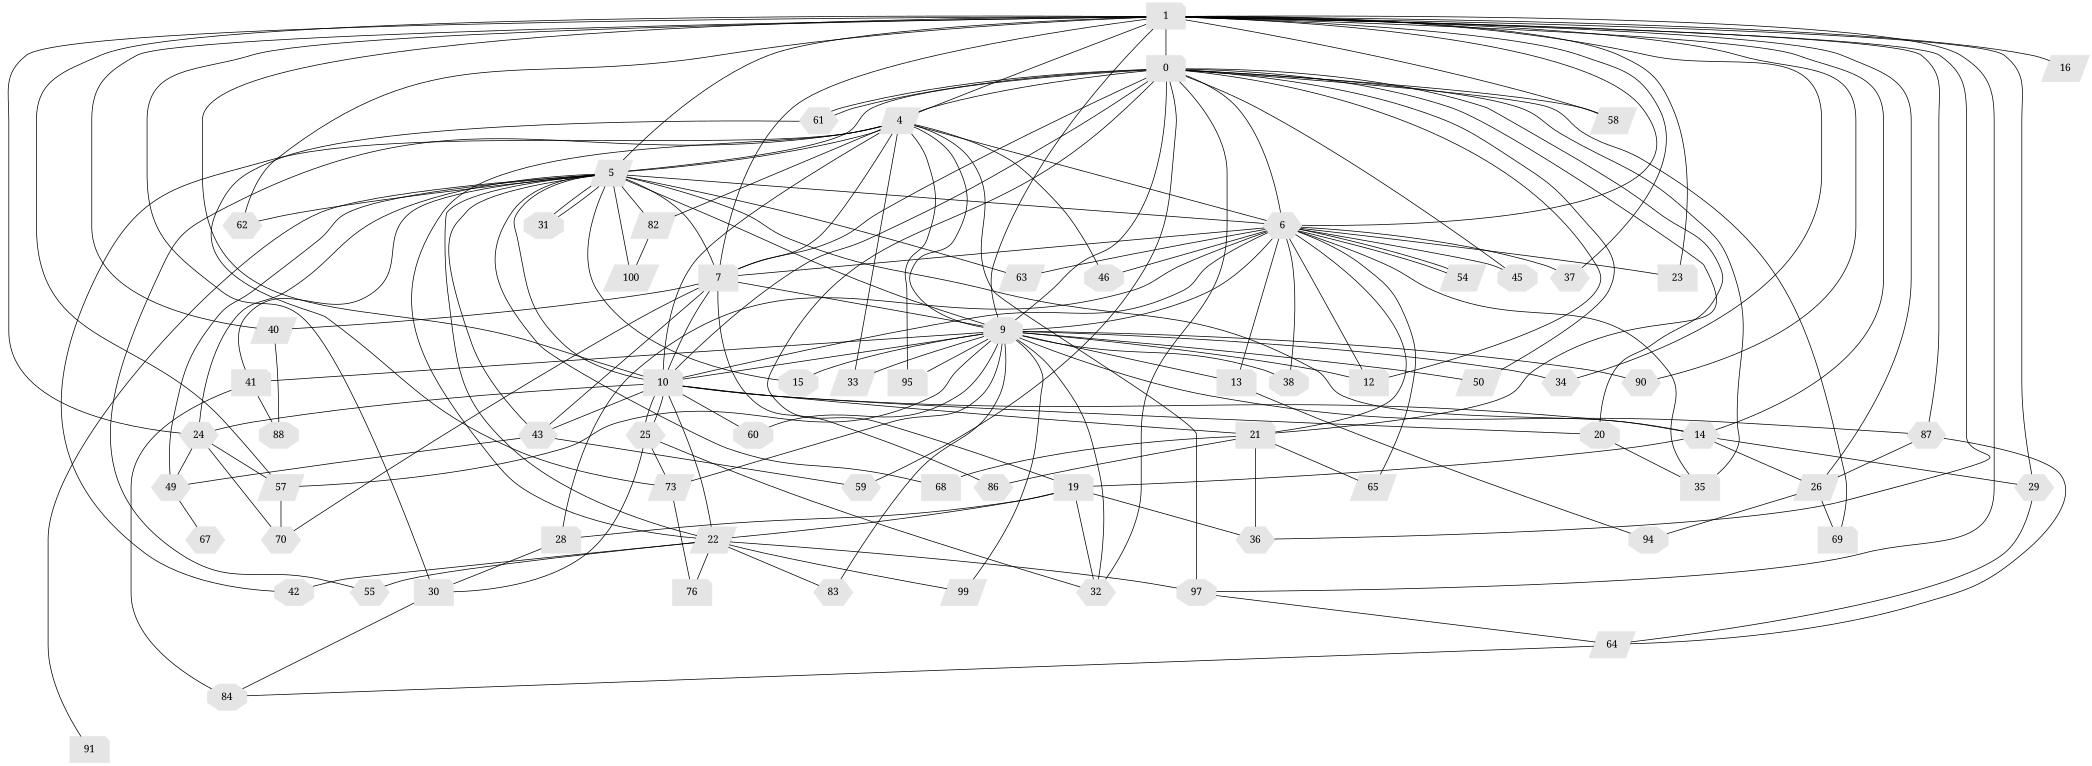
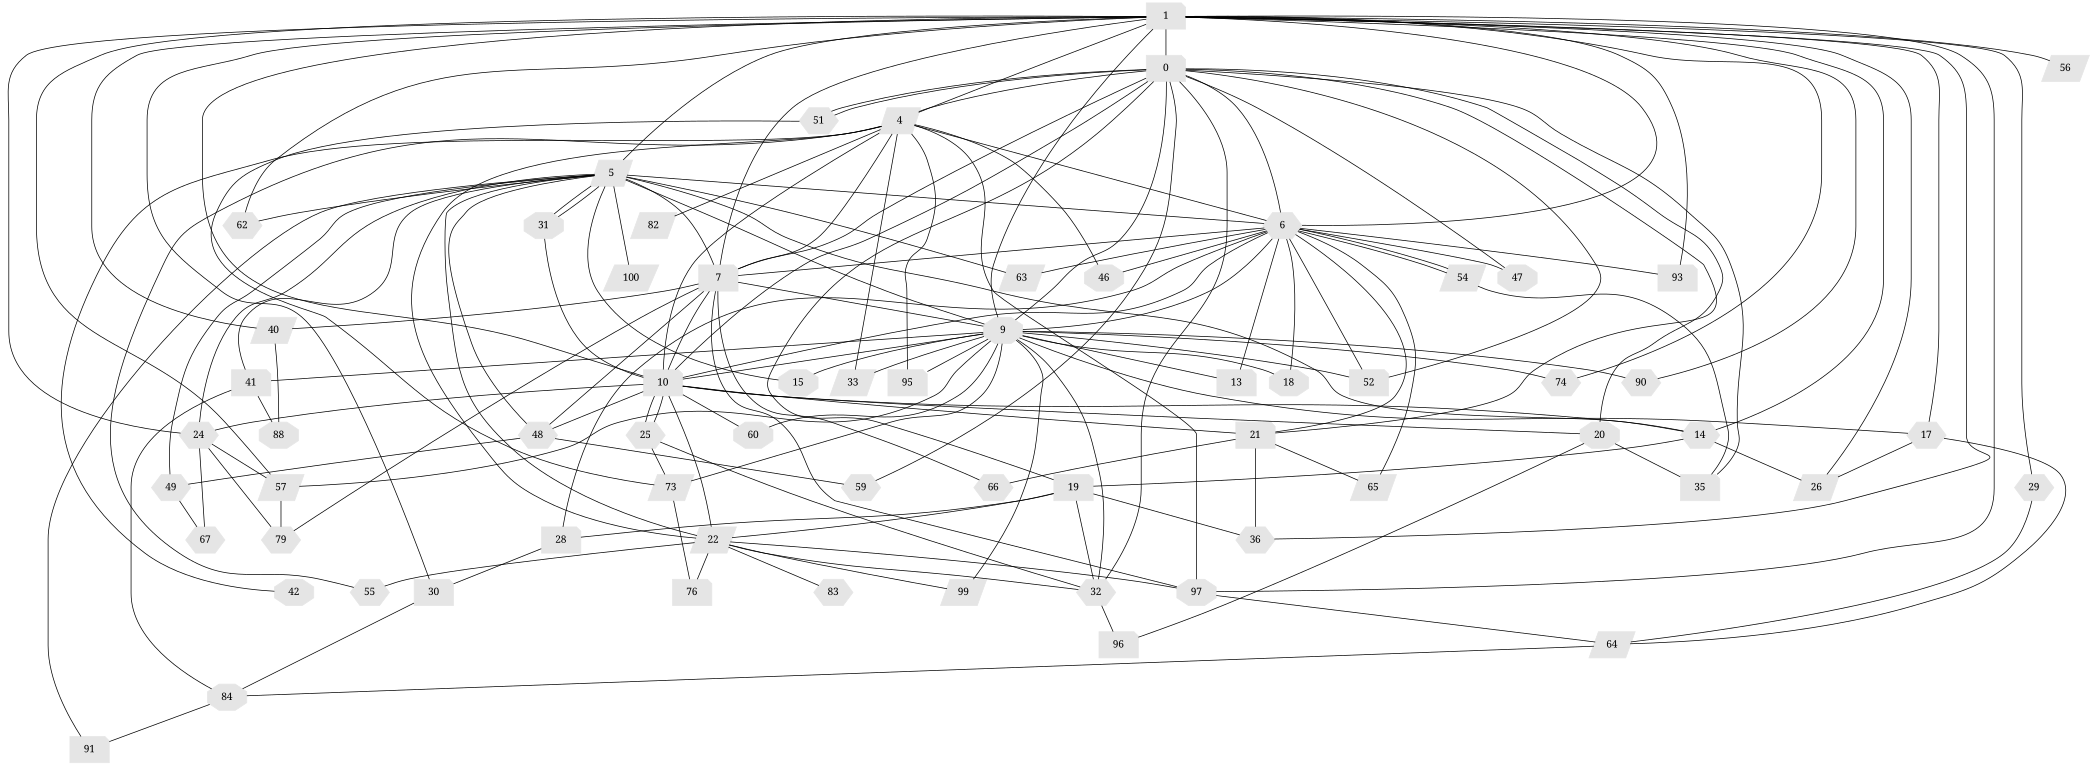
node "16": label "16" -> "56"
edge "0" -- "5": removed
node "61": label "61" -> "51"
node "58": removed
edge "4" -- "5": removed
edge "5" -- "82": removed
edge "4" -- "9": removed
edge "82" -- "100": removed
node "45": label "45" -> "47"
node "37": removed
node "23": label "23" -> "93"
edge "5" -- "10": now "31" -- "10"
edge "6" -- "35": now "54" -- "35"
node "38": label "38" -> "18"
node "12": label "12" -> "52"
node "50": removed
node "34": label "34" -> "74"
node "43": label "43" -> "48"
node "87": label "87" -> "17"
edge "14" -- "29": removed
edge "24" -- "49": now "24" -- "67"
edge "9" -- "83": removed
node "68": removed
node "86": label "86" -> "66"
edge "7" -- "97": added
node "70": label "70" -> "79"
node "94": removed
node "69": removed
edge "25" -- "30": removed
edge "22" -- "42": now "22" -- "32"
node "96": added
edge "84" -- "91": added
